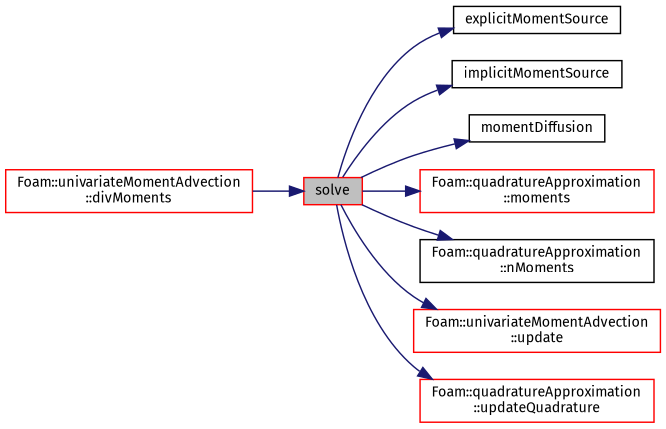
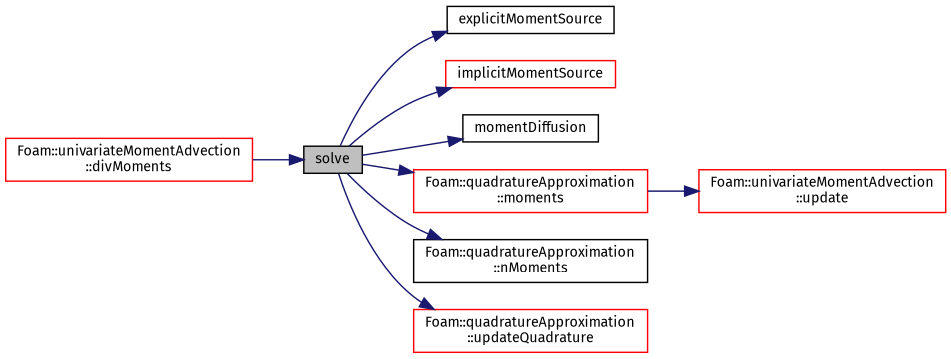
node "implicitMomentSource": color black -> red
node "solve": color red -> black
edge "solve" -> "Foam::univariateMomentAdvection ::update": now "Foam::quadratureApproximation ::moments" -> "Foam::univariateMomentAdvection ::update"
